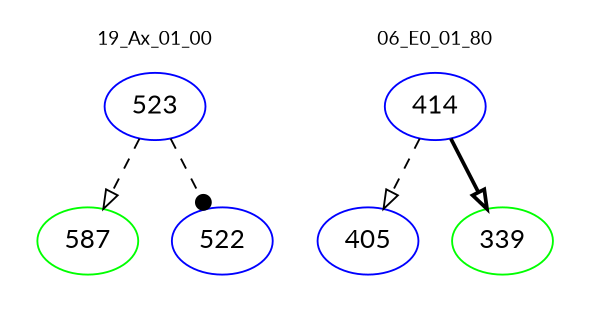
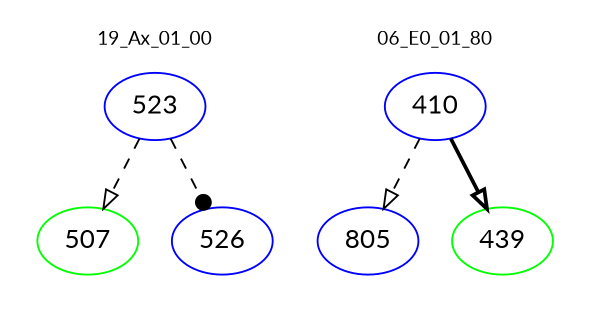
node "414": label "414" -> "410"
node "587": label "587" -> "507"
node "522": label "522" -> "526"
node "405": label "405" -> "805"
node "339": label "339" -> "439"
